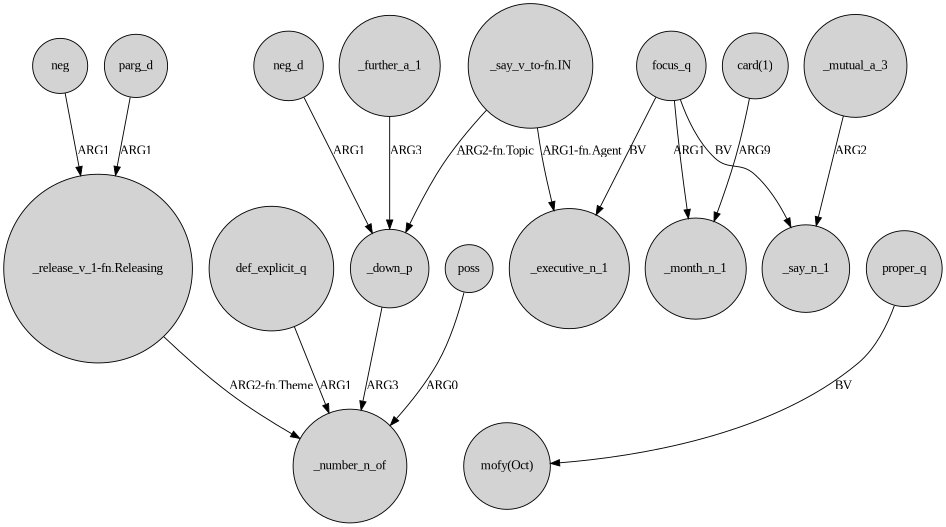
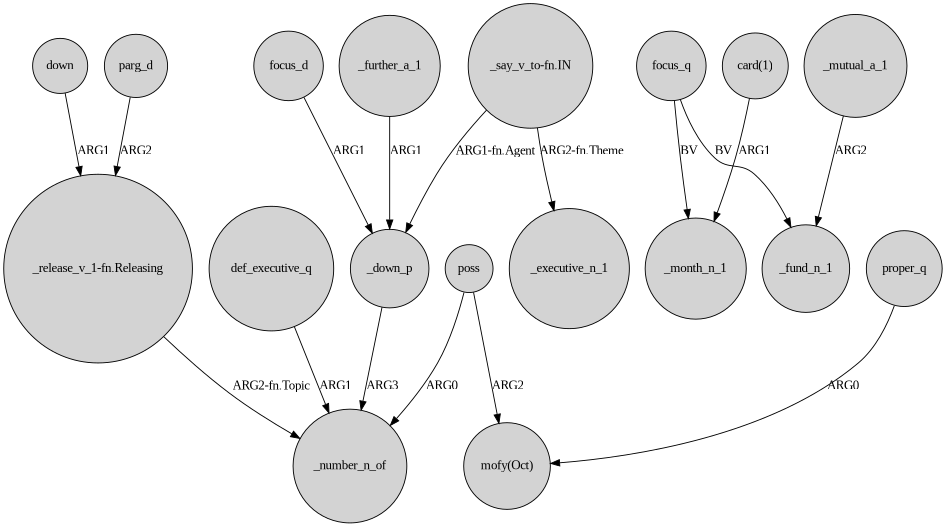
node "neg": label "neg" -> "down"
node "neg_d": label "neg_d" -> "focus_d"
node "_mutual_a_3": label "_mutual_a_3" -> "_mutual_a_1"
edge "parg_d" -> "_release_v_1-fn.Releasing": label "ARG1" -> "ARG2"
edge "_further_a_1" -> "_down_p": label "ARG3" -> "ARG1"
edge "_say_v_to-fn.IN" -> "_down_p": label "ARG2-fn.Topic" -> "ARG1-fn.Agent"
edge "_say_v_to-fn.IN" -> "_executive_n_1": label "ARG1-fn.Agent" -> "ARG2-fn.Theme"
edge "focus_q" -> "_month_n_1": label "ARG1" -> "BV"
edge "card(1)" -> "_month_n_1": label "ARG9" -> "ARG1"
edge "focus_q" -> "_executive_n_1": removed, label "BV"
node "def_explicit_q": label "def_explicit_q" -> "def_executive_q"
node "_say_n_1": label "_say_n_1" -> "_fund_n_1"
edge "poss" -> "mofy(Oct)": added, label "ARG2"
edge "_release_v_1-fn.Releasing" -> "_number_n_of": label "ARG2-fn.Theme" -> "ARG2-fn.Topic"
edge "proper_q" -> "mofy(Oct)": label "BV" -> "ARG0"
